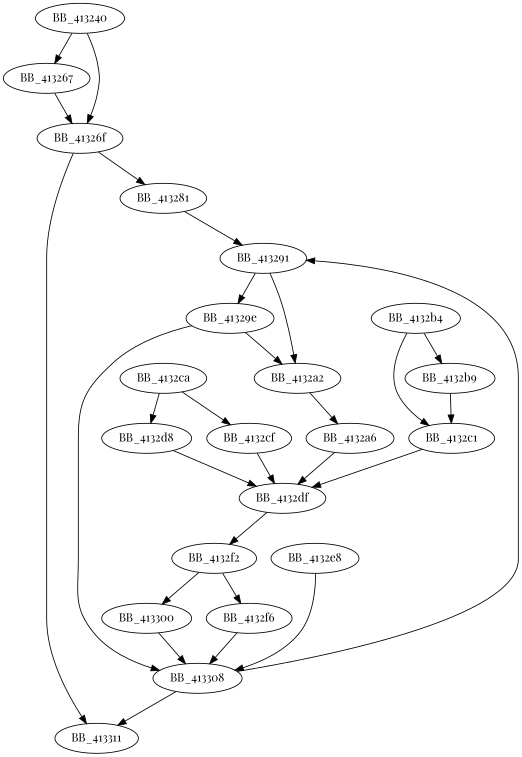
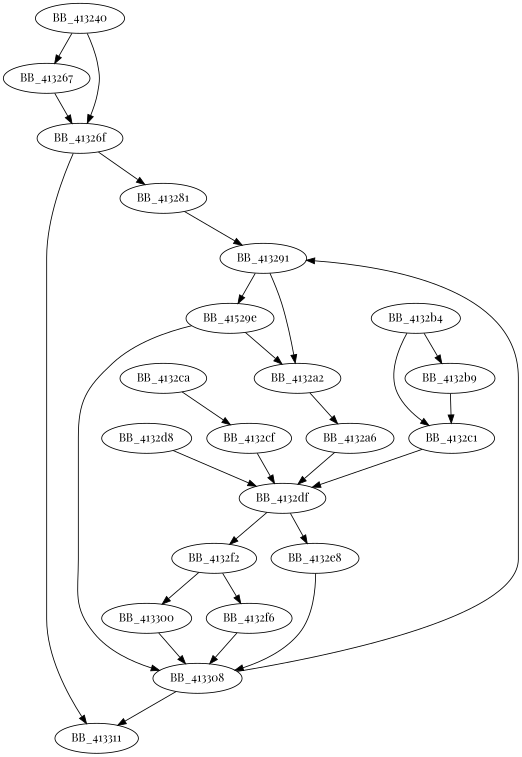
node "BB_41329e": label "BB_41329e" -> "BB_41529e"
edge "BB_4132ca" -> "BB_4132d8": removed
edge "BB_4132df" -> "BB_4132e8": added
